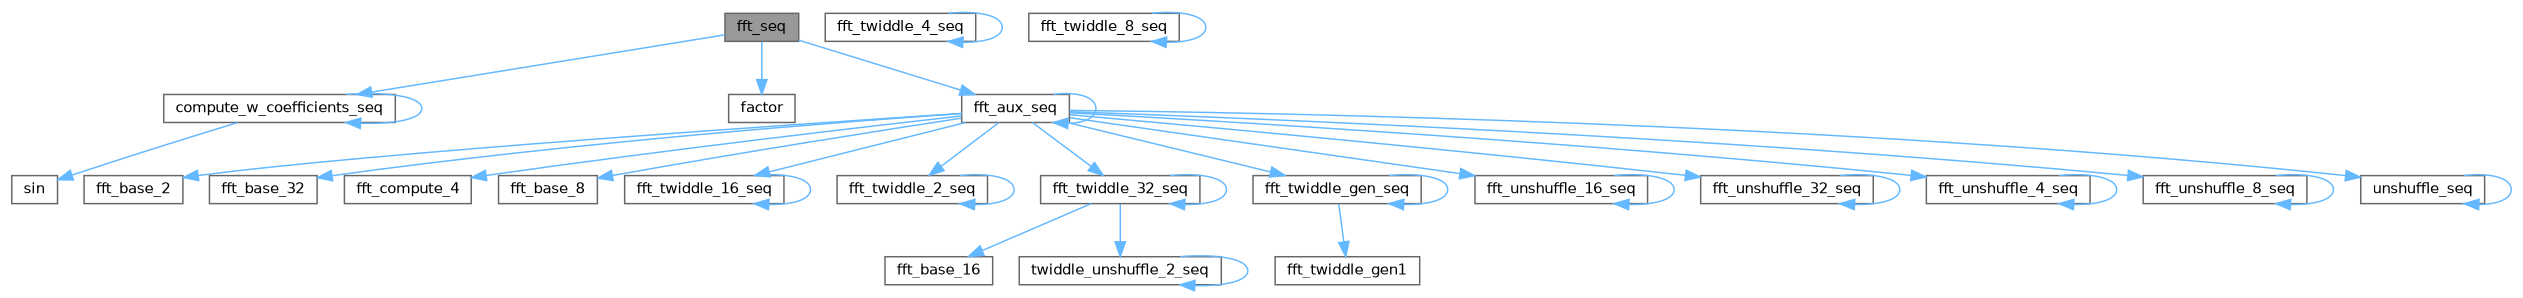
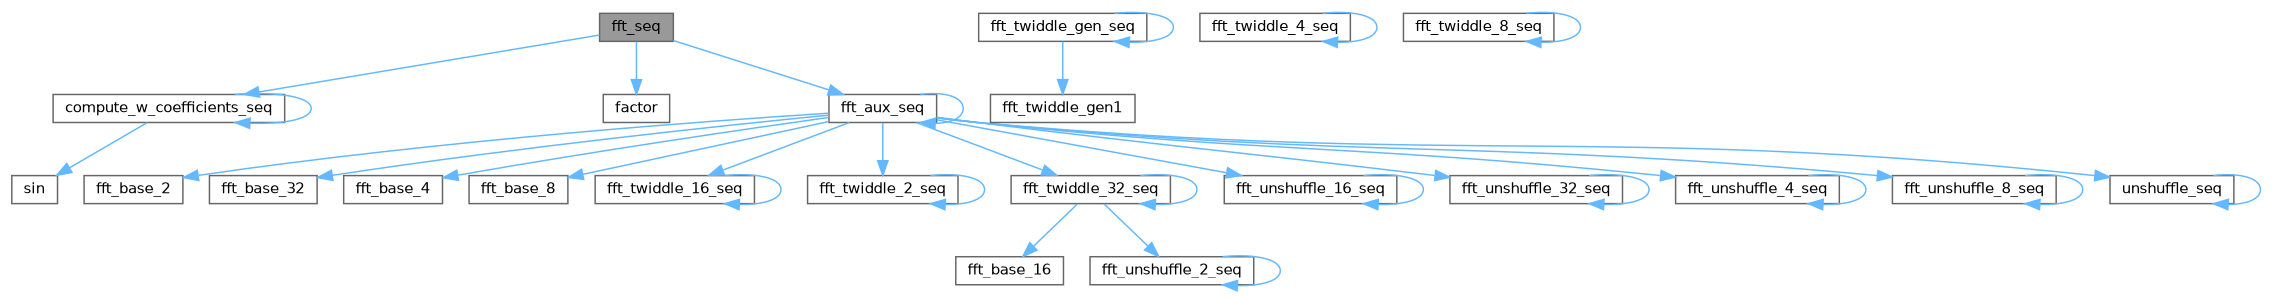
edge "fft_aux_seq" -> "fft_twiddle_gen_seq": removed
node "fft_compute_4": label "fft_compute_4" -> "fft_base_4"
node "twiddle_unshuffle_2_seq": label "twiddle_unshuffle_2_seq" -> "fft_unshuffle_2_seq"
